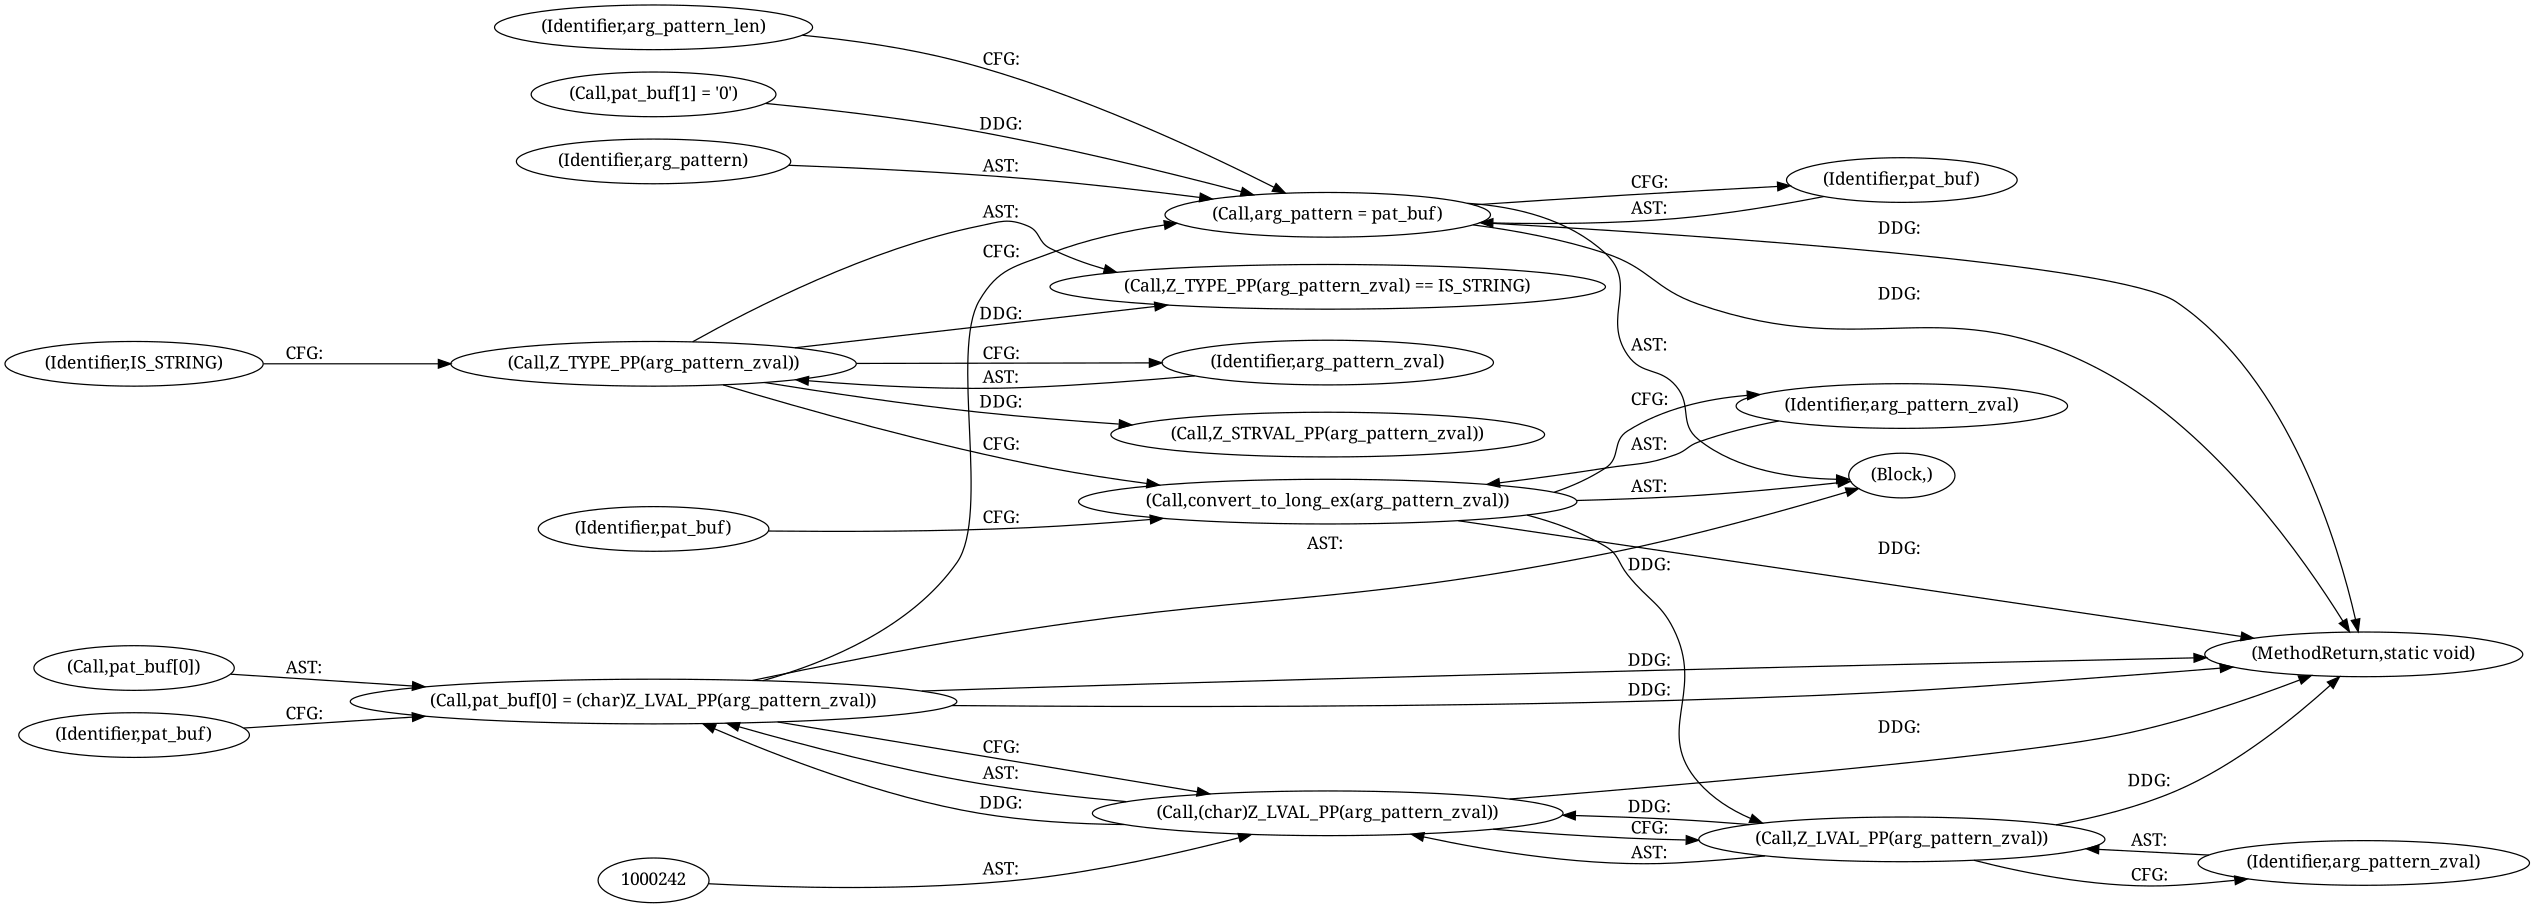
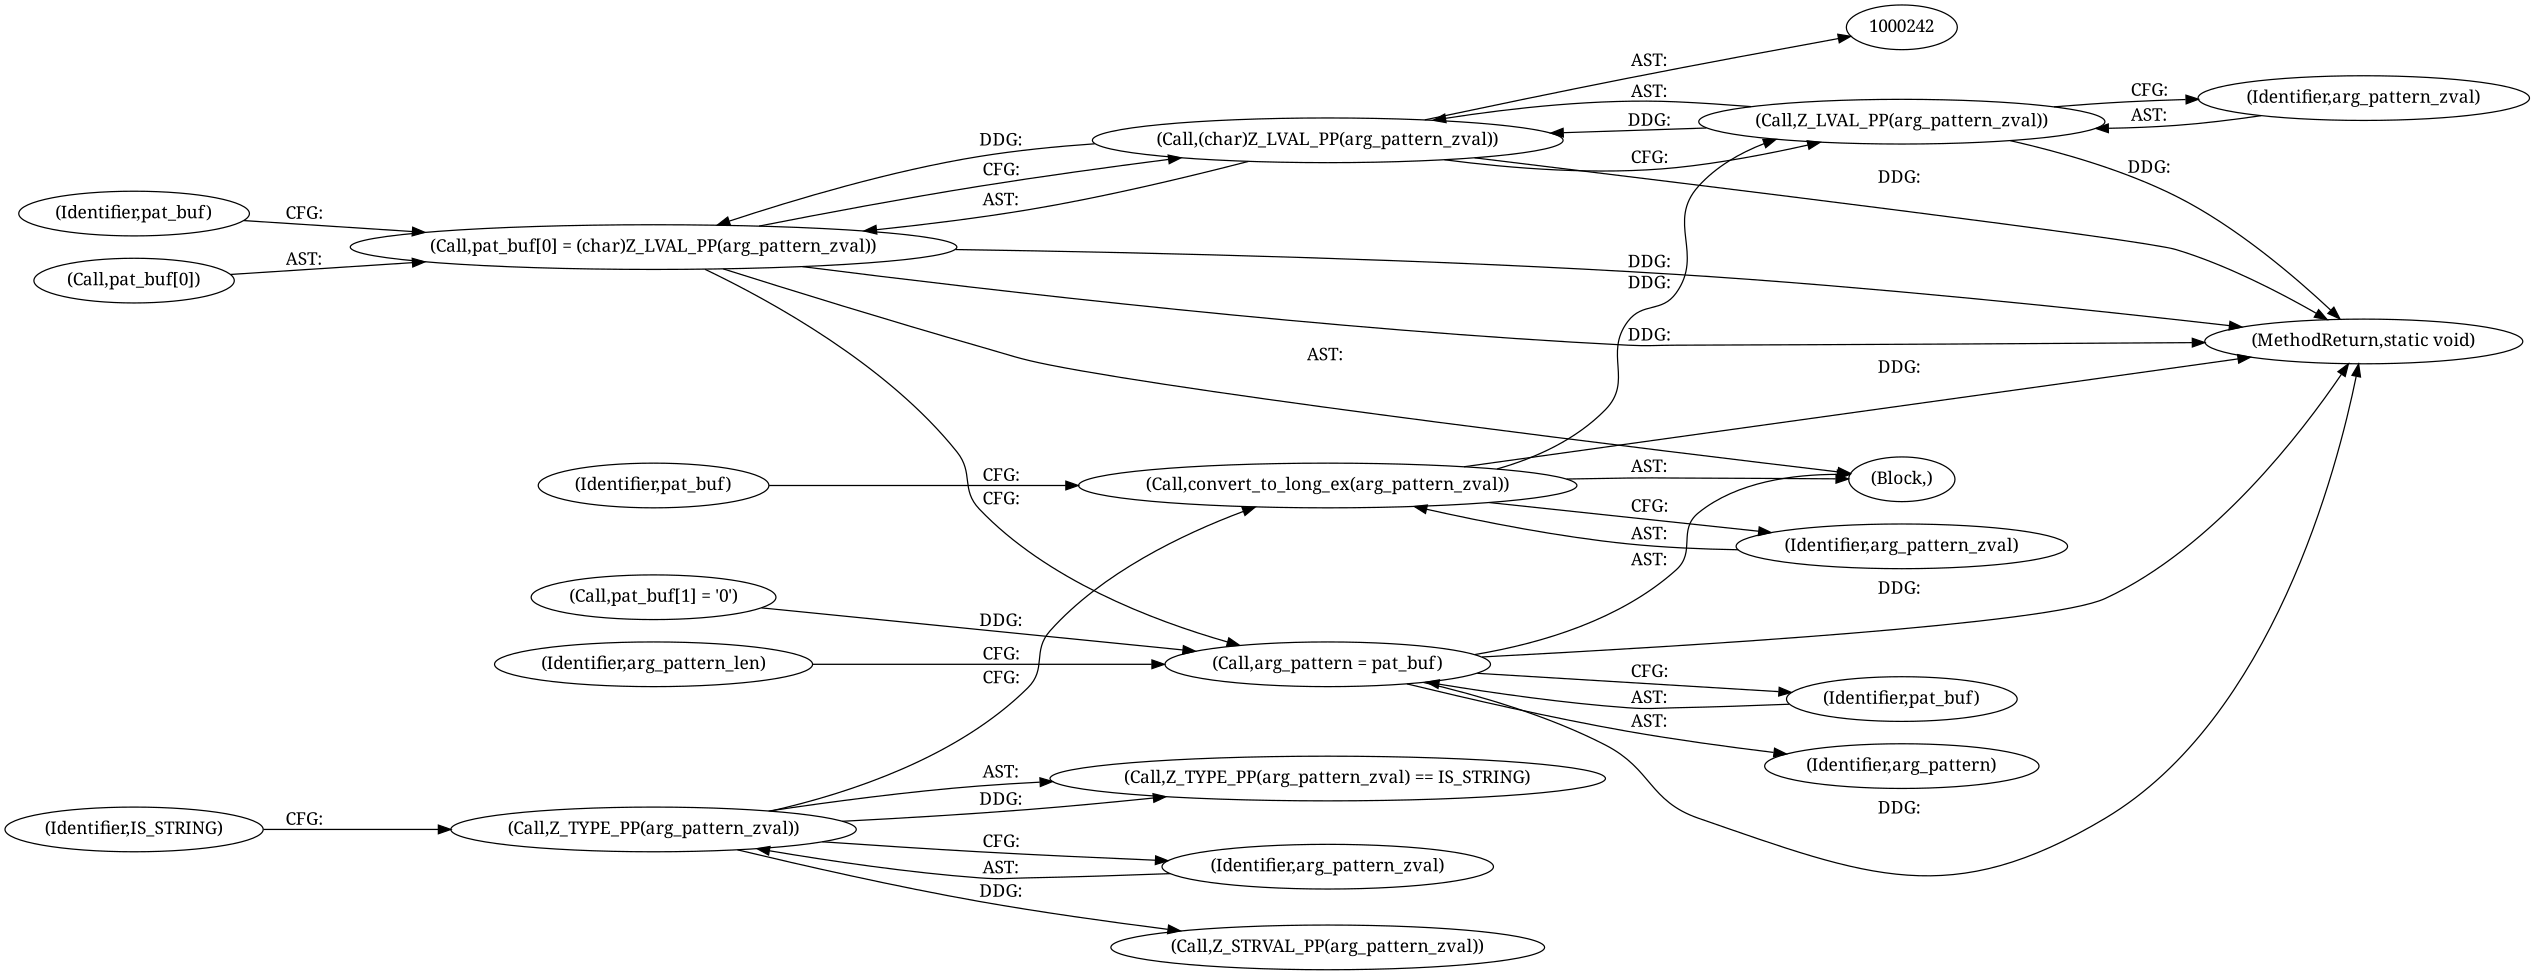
edge "(Identifier,arg_pattern)" -> "(Call,arg_pattern = pat_buf)": reversed
edge "1000242" -> "(Call,(char)Z_LVAL_PP(arg_pattern_zval))": reversed
